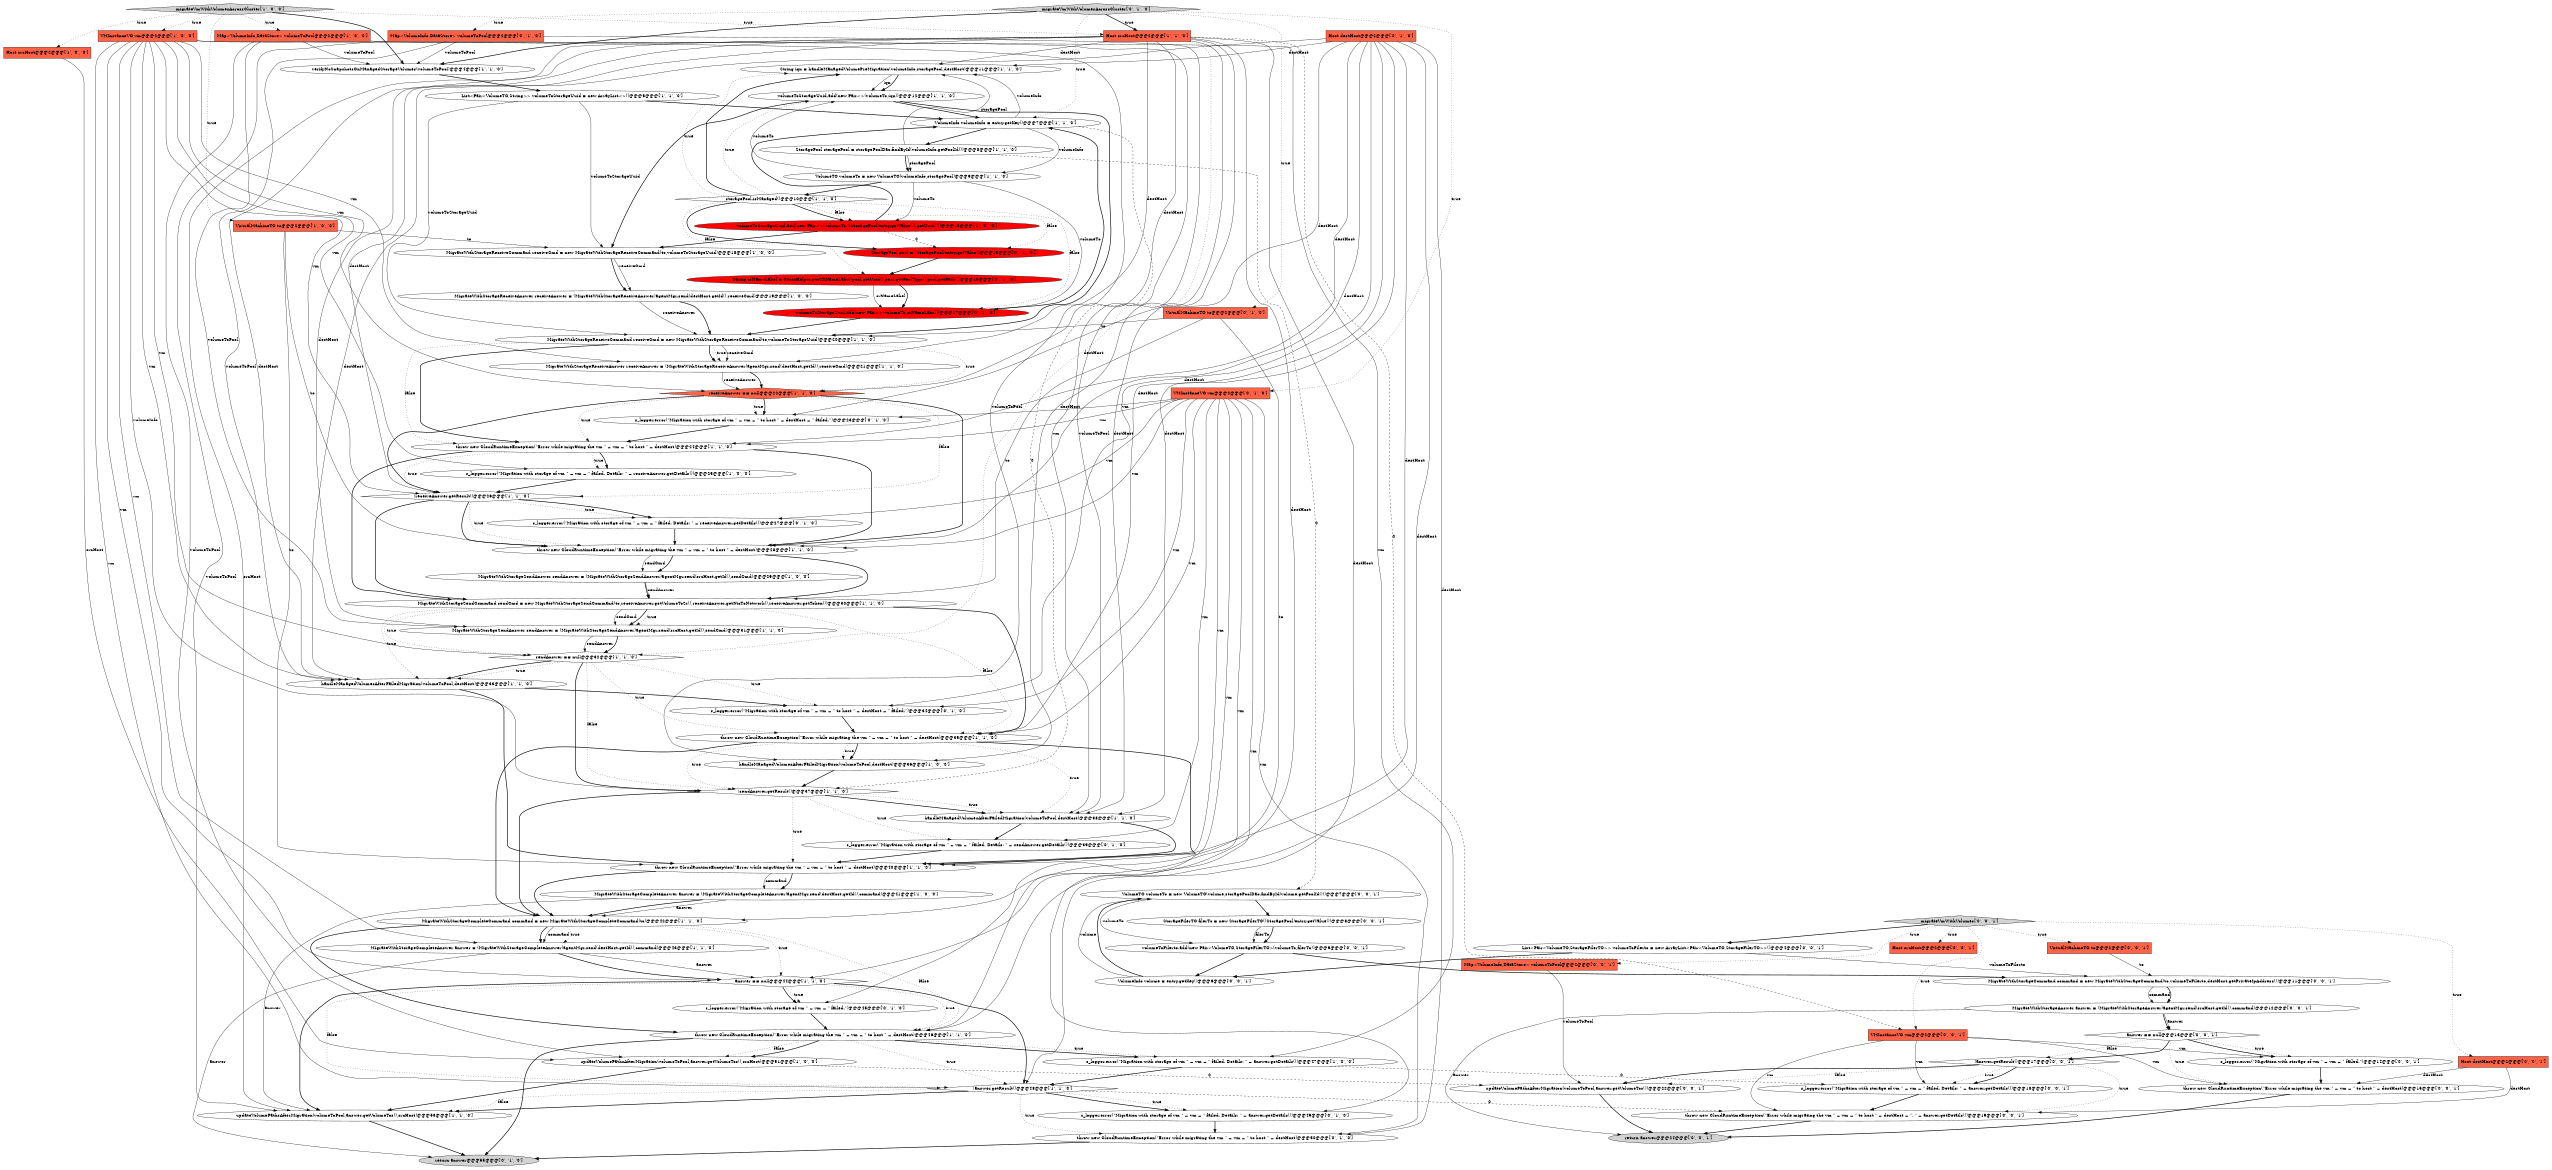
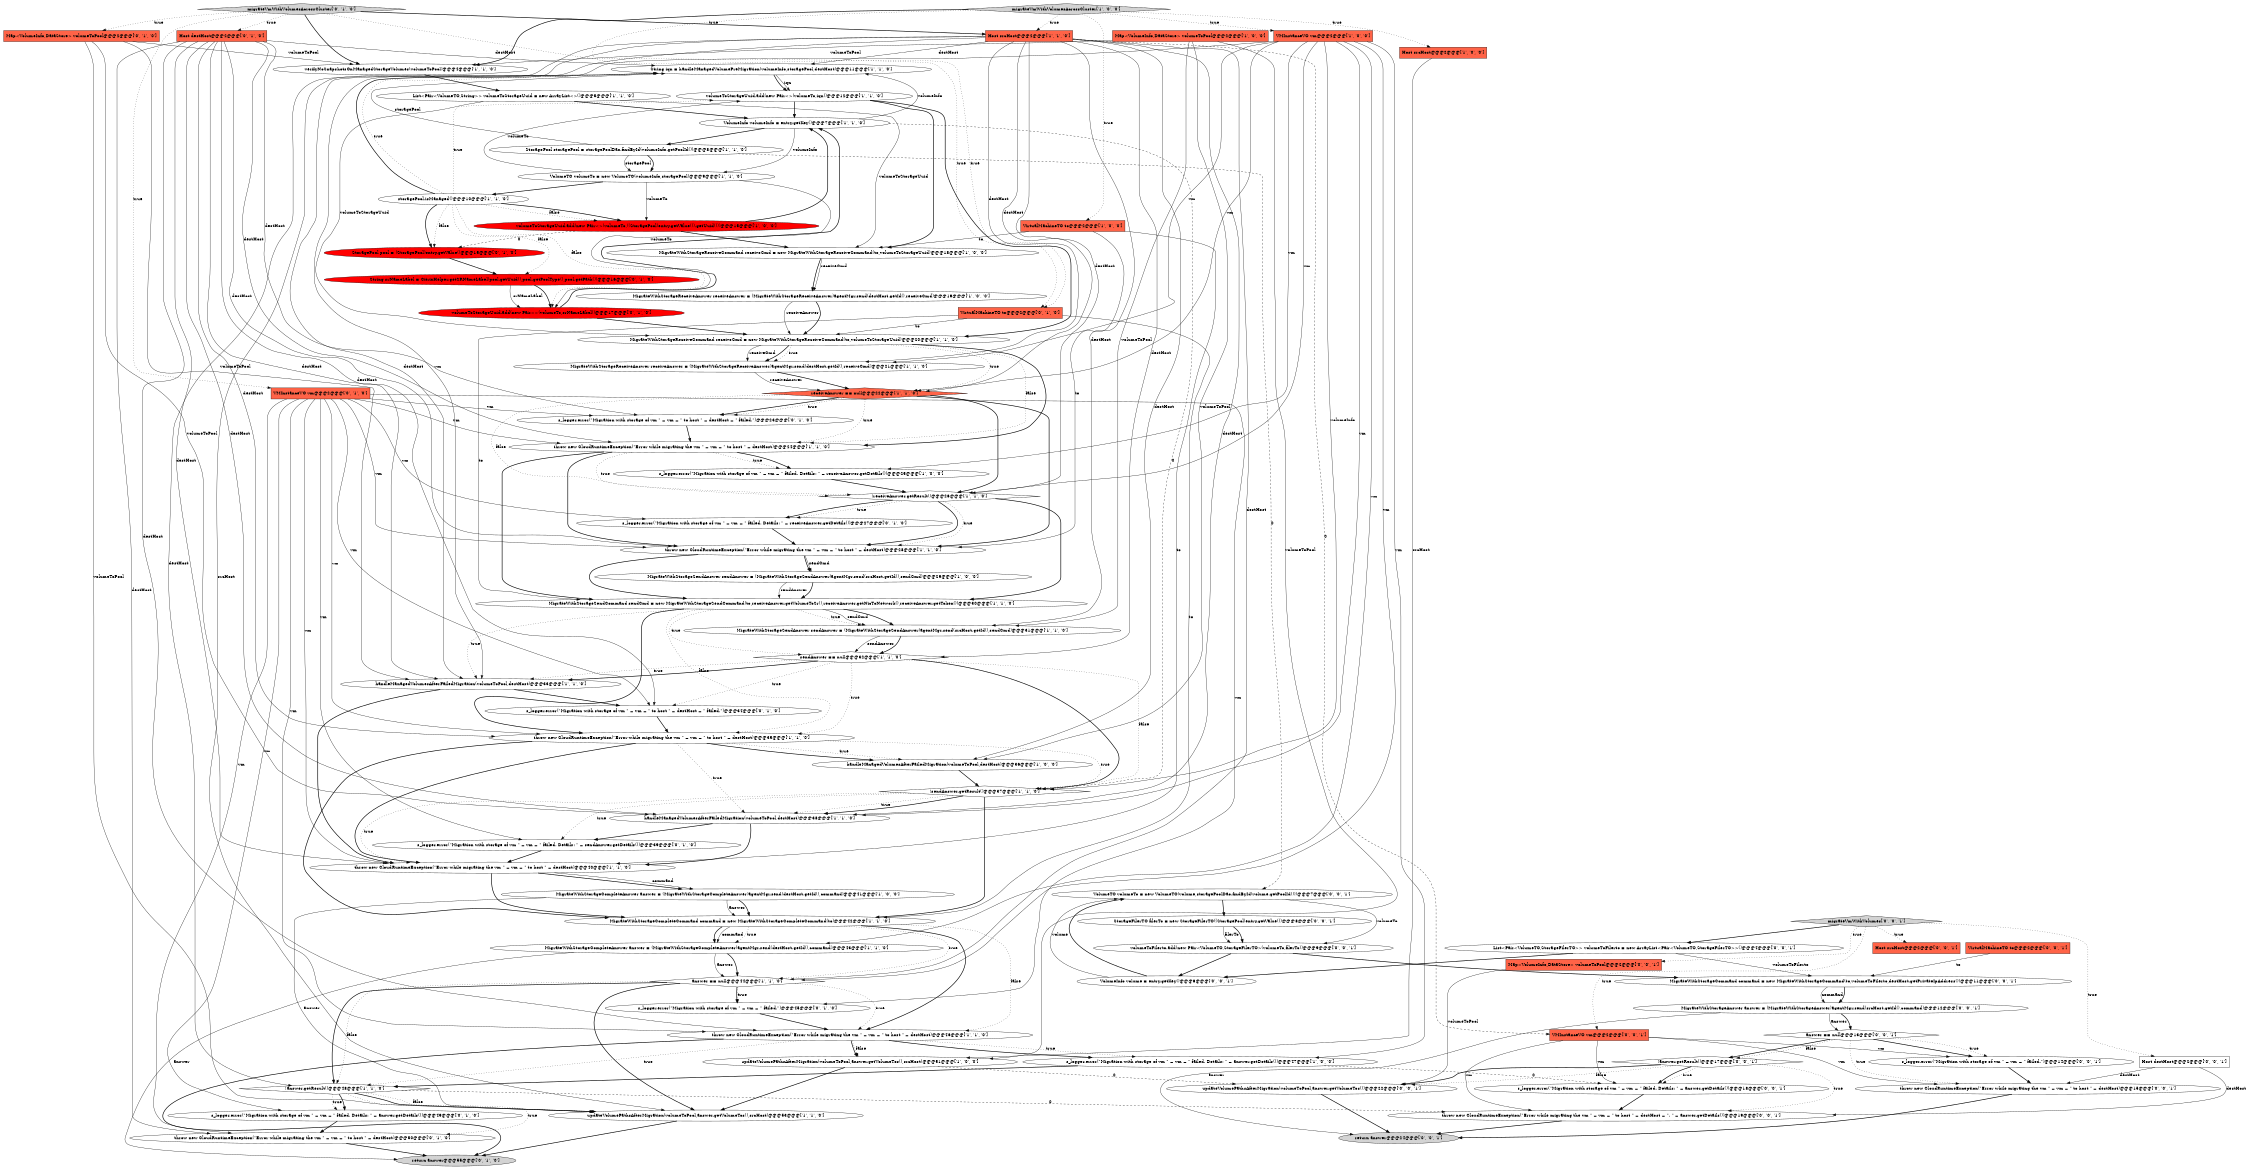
edge "migrateVmWithVolumesAcrossCluster['1', '0', '0']" -> "Map<VolumeInfo,DataStore> volumeToPool@@@2@@@['1', '0', '0']": now "migrateVmWithVolumesAcrossCluster['1', '0', '0']" -> "VirtualMachineTO to@@@2@@@['0', '1', '0']"
edge "migrateVmWithVolumesAcrossCluster['0', '1', '0']" -> "VolumeInfo volumeInfo = entry.getKey()@@@7@@@['1', '1', '0']": now "migrateVmWithVolumesAcrossCluster['0', '1', '0']" -> "Host destHost@@@2@@@['0', '1', '0']"
node "storagePool.isManaged()@@@10@@@['1', '1', '0']": shape diamond -> ellipse
edge "Host srcHost@@@2@@@['1', '1', '0']" -> "sendAnswer == null@@@32@@@['1', '1', '0']": style dotted -> solid
edge "VMInstanceVO vm@@@2@@@['1', '0', '0']" -> "sendAnswer == null@@@32@@@['1', '1', '0']": removed, label "vm"
edge "VMInstanceVO vm@@@2@@@['1', '0', '0']" -> "!answer.getResult()@@@48@@@['1', '1', '0']": removed, label "vm"
edge "migrateVmWithVolumes['0', '0', '1']" -> "VirtualMachineTO to@@@2@@@['0', '0', '1']": removed, label "true"
node "Host destHost@@@2@@@['0', '0', '1']": fillcolor tomato -> white
